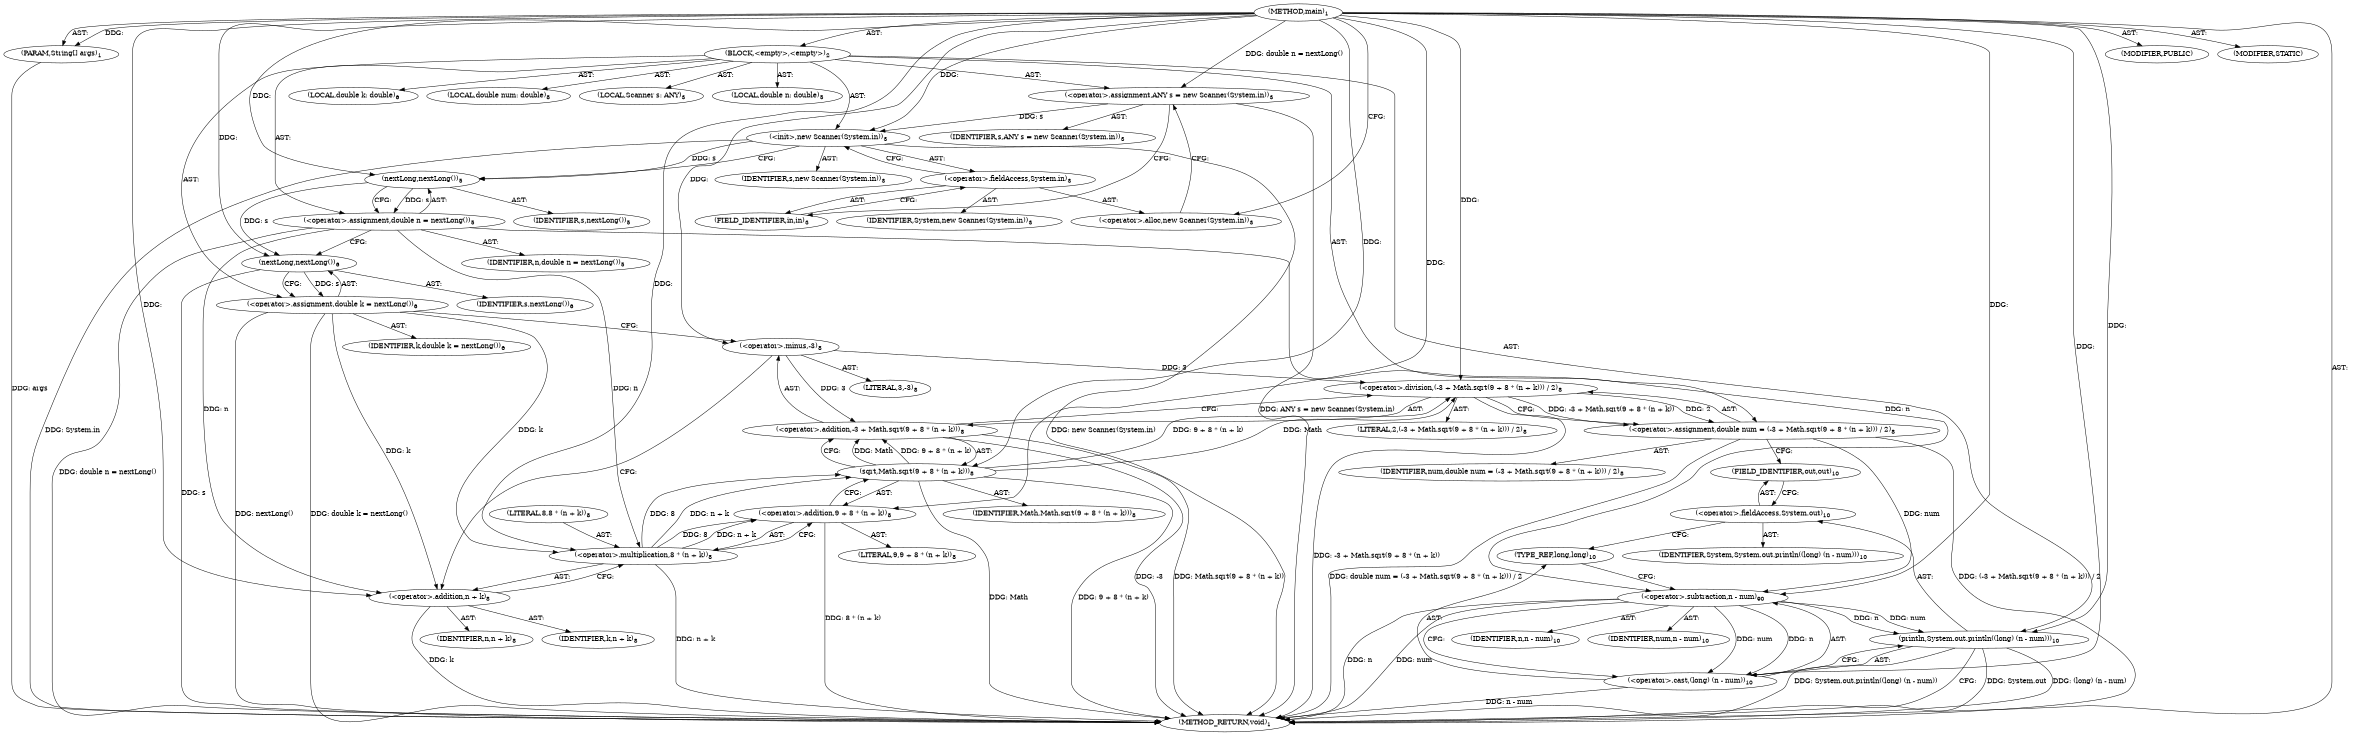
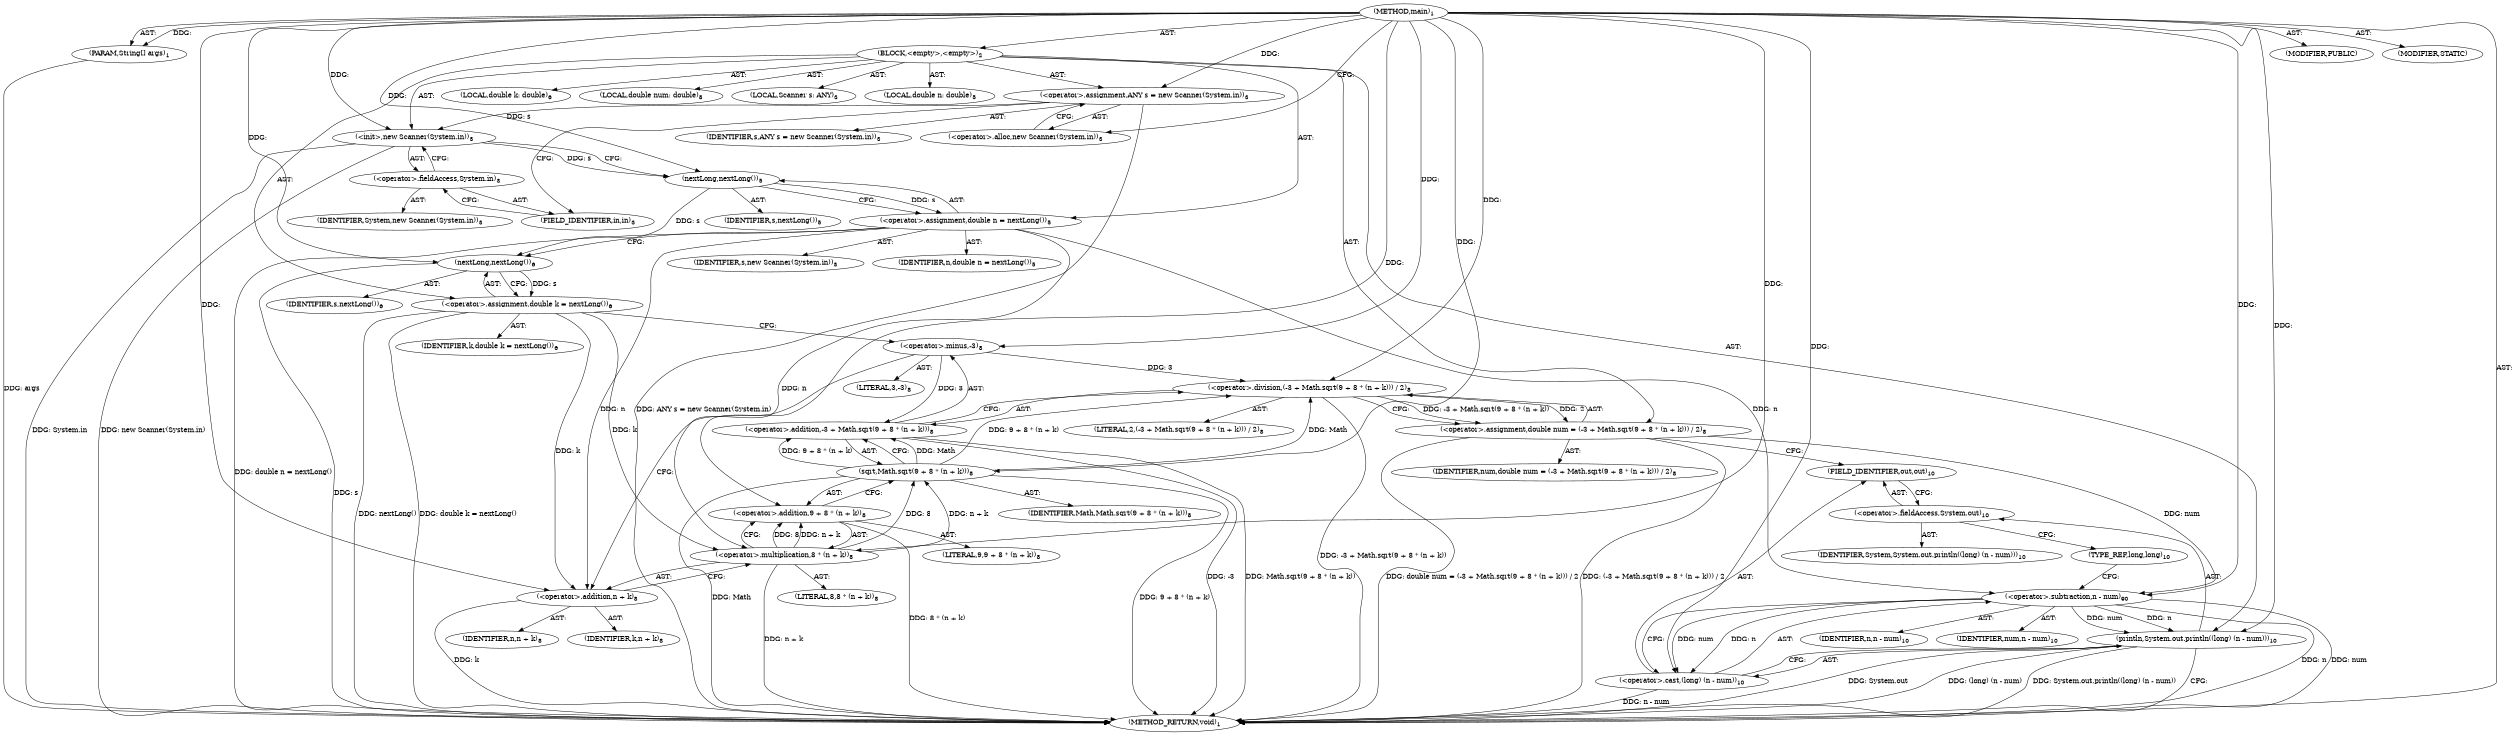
edge "(METHOD,main)" -> "(<operator>.assignment,ANY s = new Scanner(System.in))": label "DDG: double n = nextLong()" -> "DDG: "
edge "(<init>,new Scanner(System.in))" -> "(IDENTIFIER,s,new Scanner(System.in))": now "(<operator>.assignment,double n = nextLong())" -> "(IDENTIFIER,s,new Scanner(System.in))"
edge "(<operator>.fieldAccess,System.in)" -> "(<operator>.alloc,new Scanner(System.in))": now "(<operator>.assignment,ANY s = new Scanner(System.in))" -> "(<operator>.alloc,new Scanner(System.in))"
edge "(LITERAL,8,8 * (n + k))" -> "(<operator>.multiplication,8 * (n + k))": reversed
edge "(<operator>.cast,(long) (n - num))" -> "(TYPE_REF,long,long)": now "(<operator>.cast,(long) (n - num))" -> "(FIELD_IDENTIFIER,out,out)"
